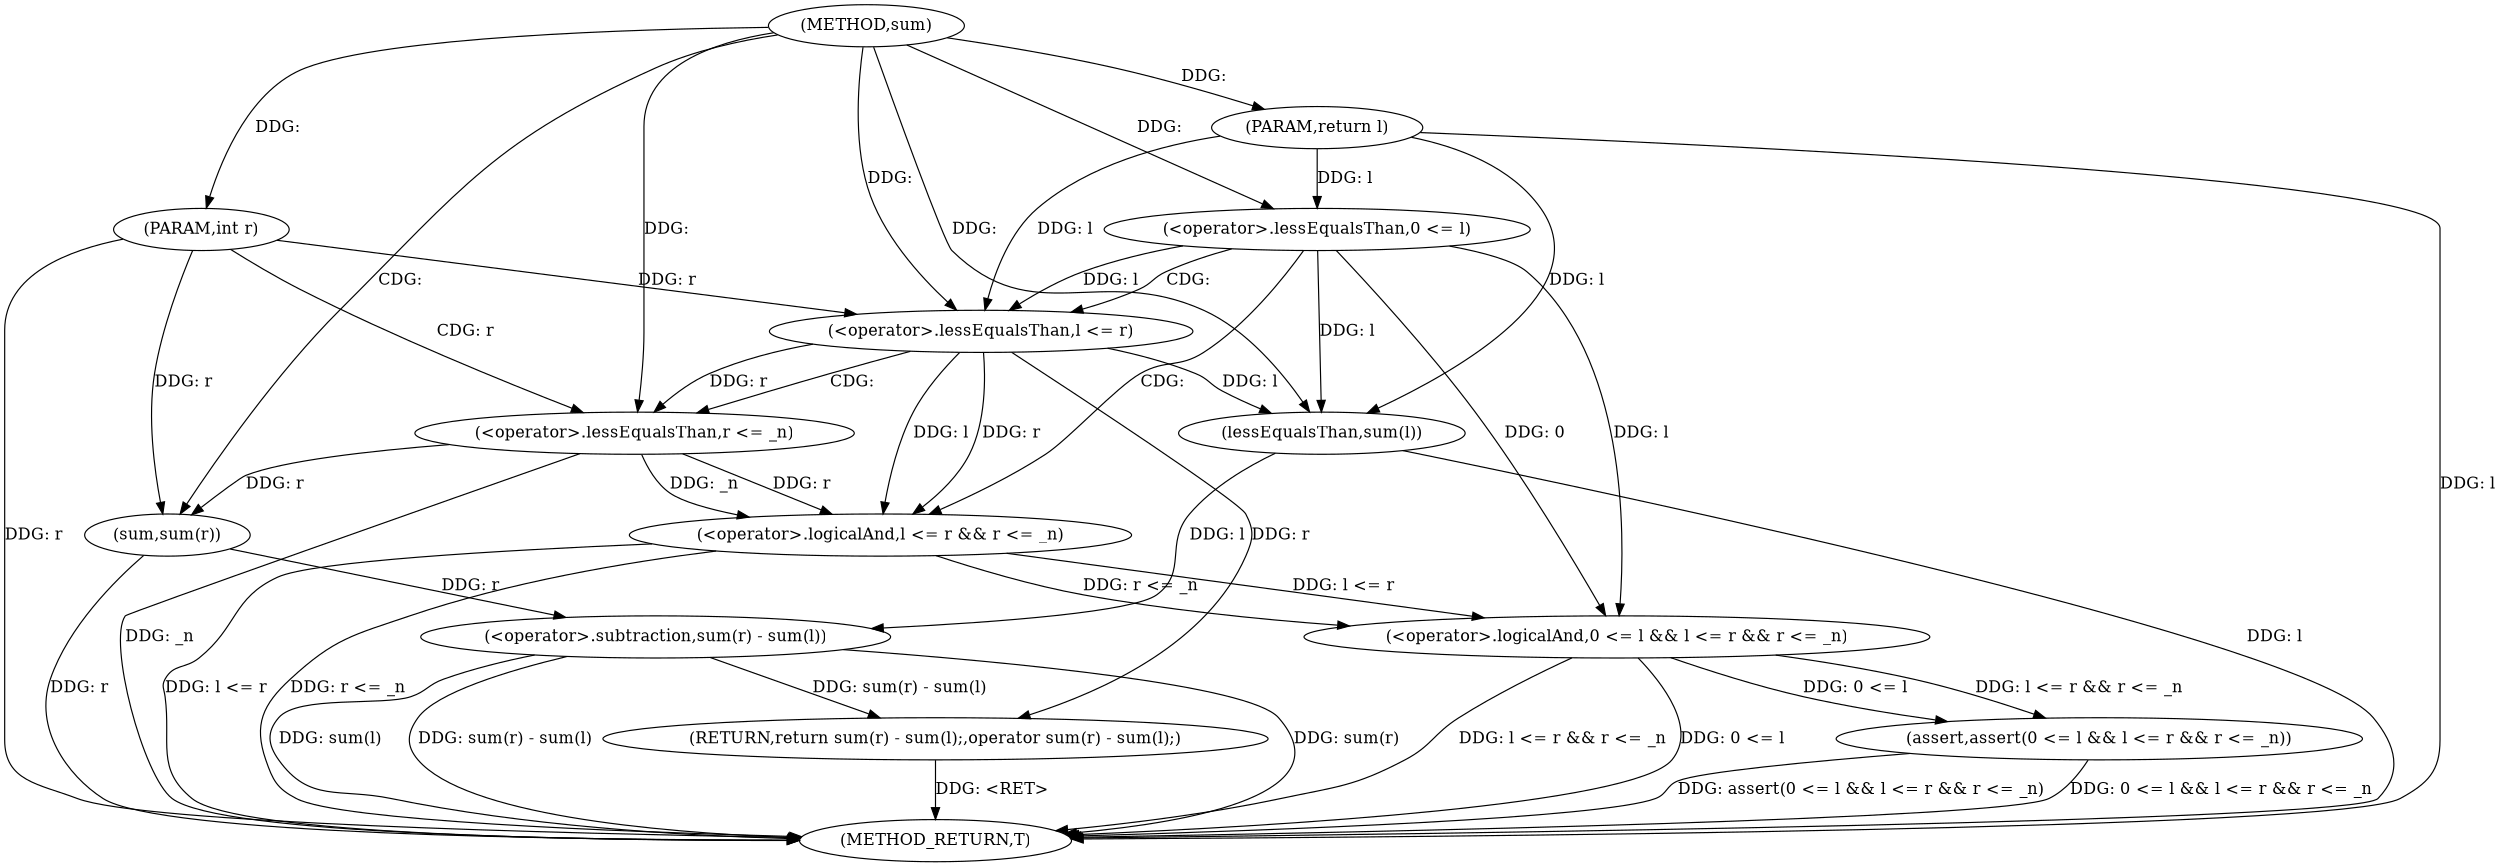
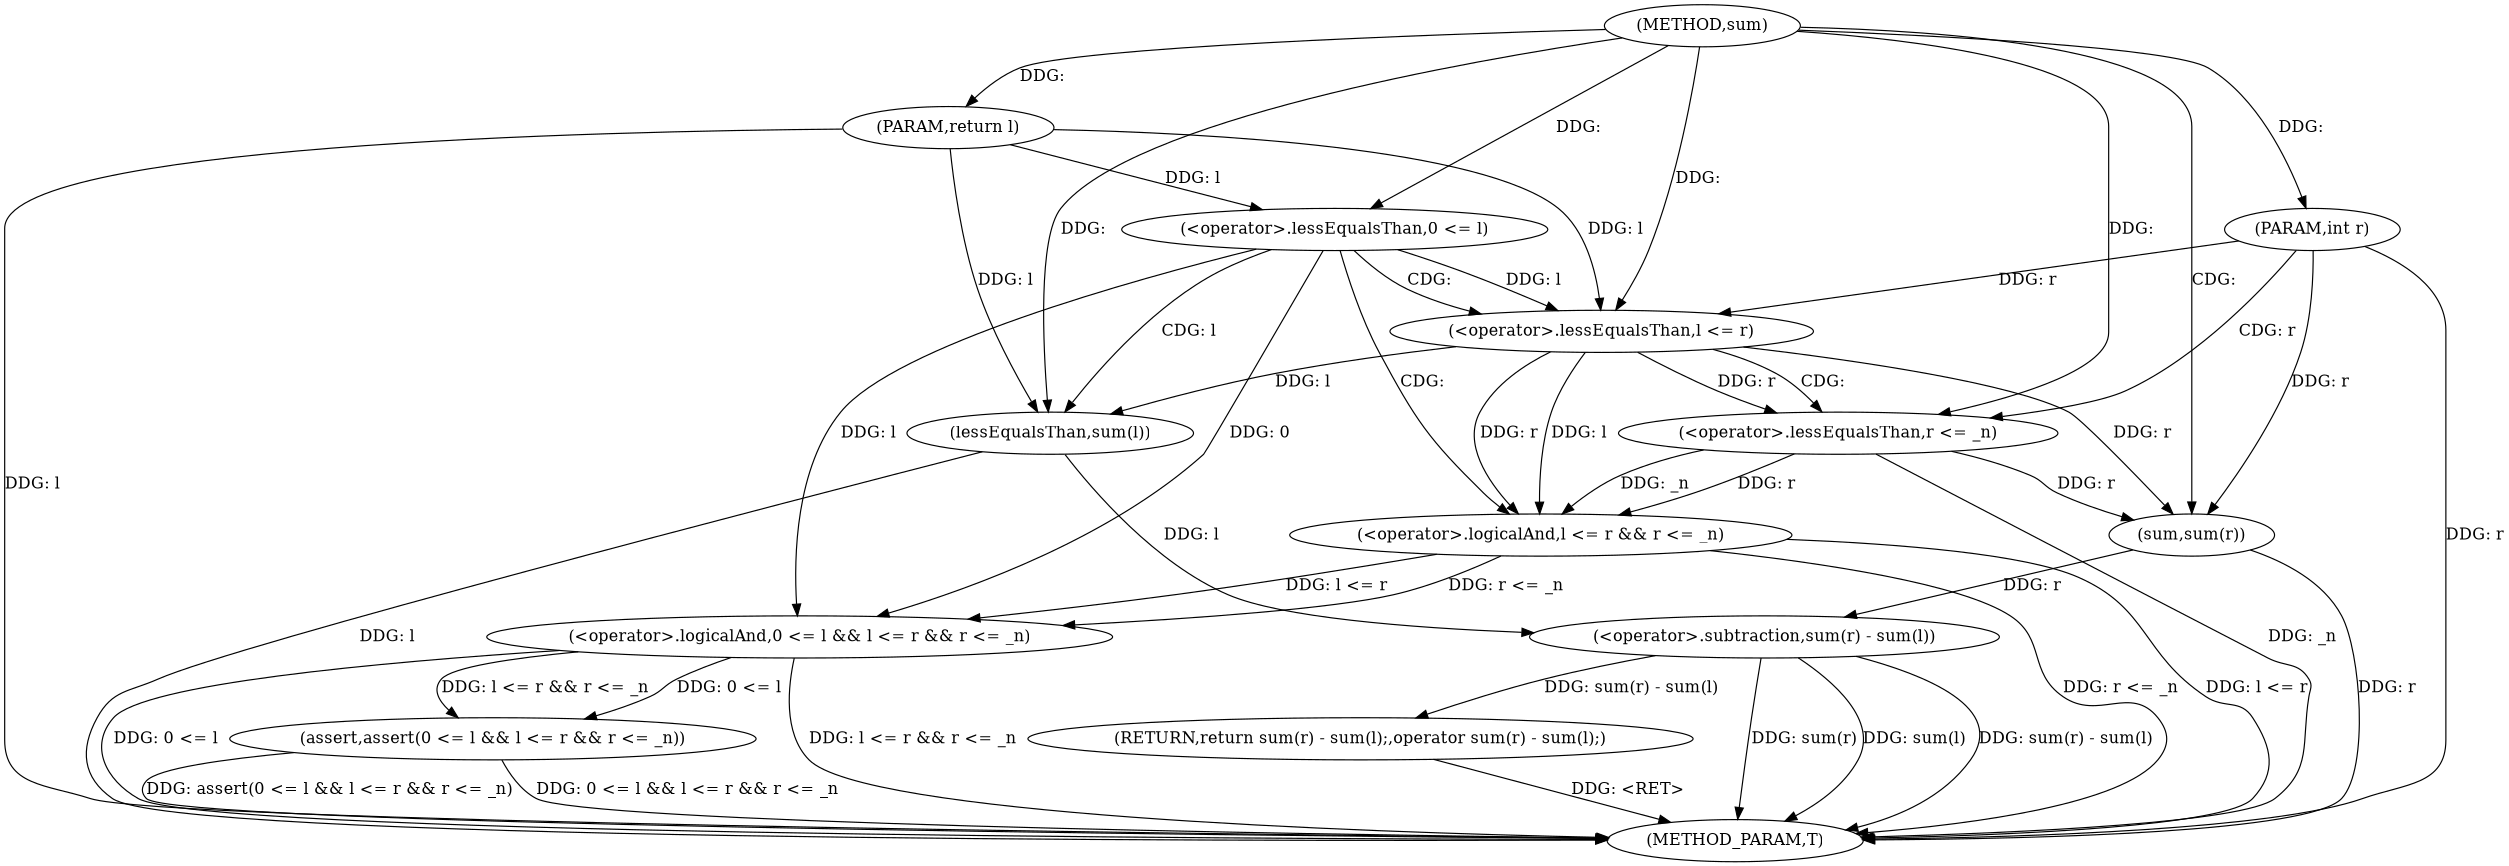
edge "(<operator>.lessEqualsThan,0 <= l)" -> "(lessEqualsThan,sum(l))": label "DDG: l" -> "CDG: l"
edge "(<operator>.lessEqualsThan,l <= r)" -> "(RETURN,return sum(r) - sum(l);,operator sum(r) - sum(l);)": now "(<operator>.lessEqualsThan,l <= r)" -> "(sum,sum(r))"
node "(METHOD_RETURN,T)": label "(METHOD_RETURN,T)" -> "(METHOD_PARAM,T)"
